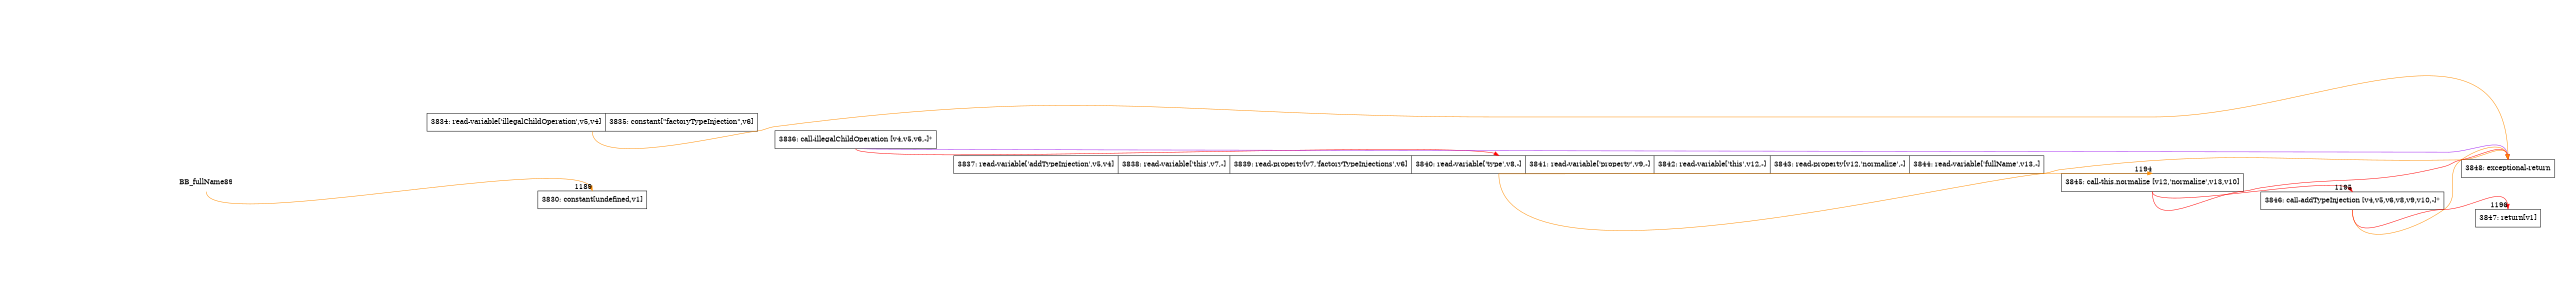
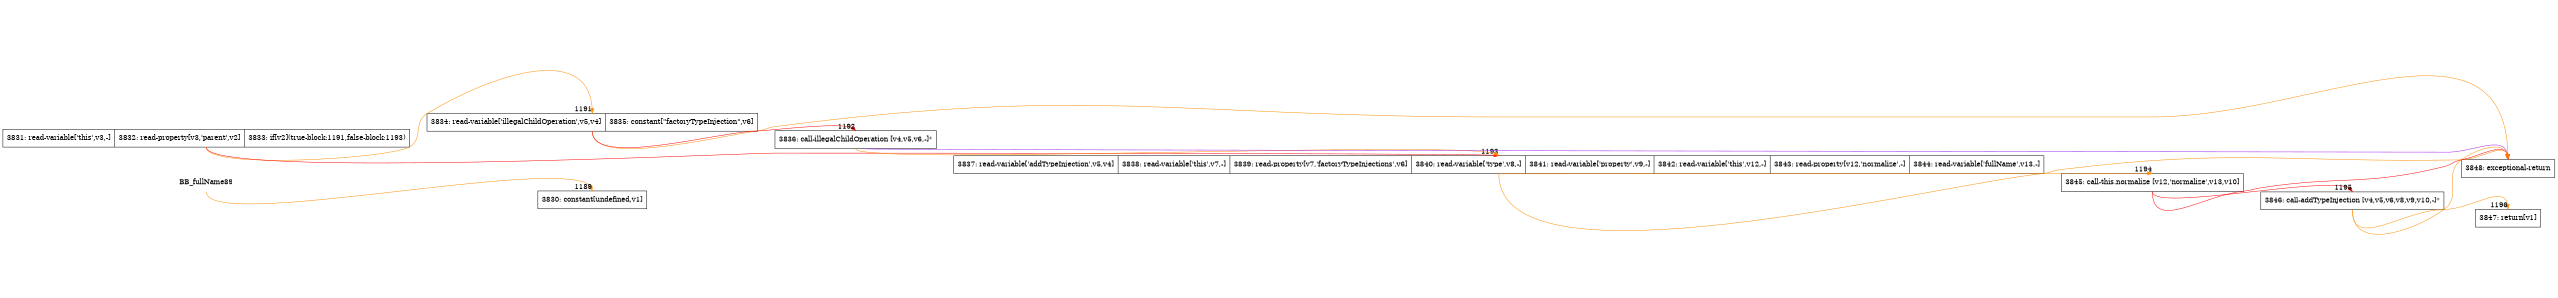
edge "3834: read-variable['illegalChildOperation',v5,v4]" -> "3836: call-illegalChildOperation [v4,v5,v6,-]*": added
node "3831: read-variable['this',v3,-]": added
edge "3836: call-illegalChildOperation [v4,v5,v6,-]*" -> "3837: read-variable['addTypeInjection',v5,v4]": color red -> darkorange
edge "3846: call-addTypeInjection [v4,v5,v6,v8,v9,v10,-]*" -> "3847: return[v1]": color red -> darkorange
